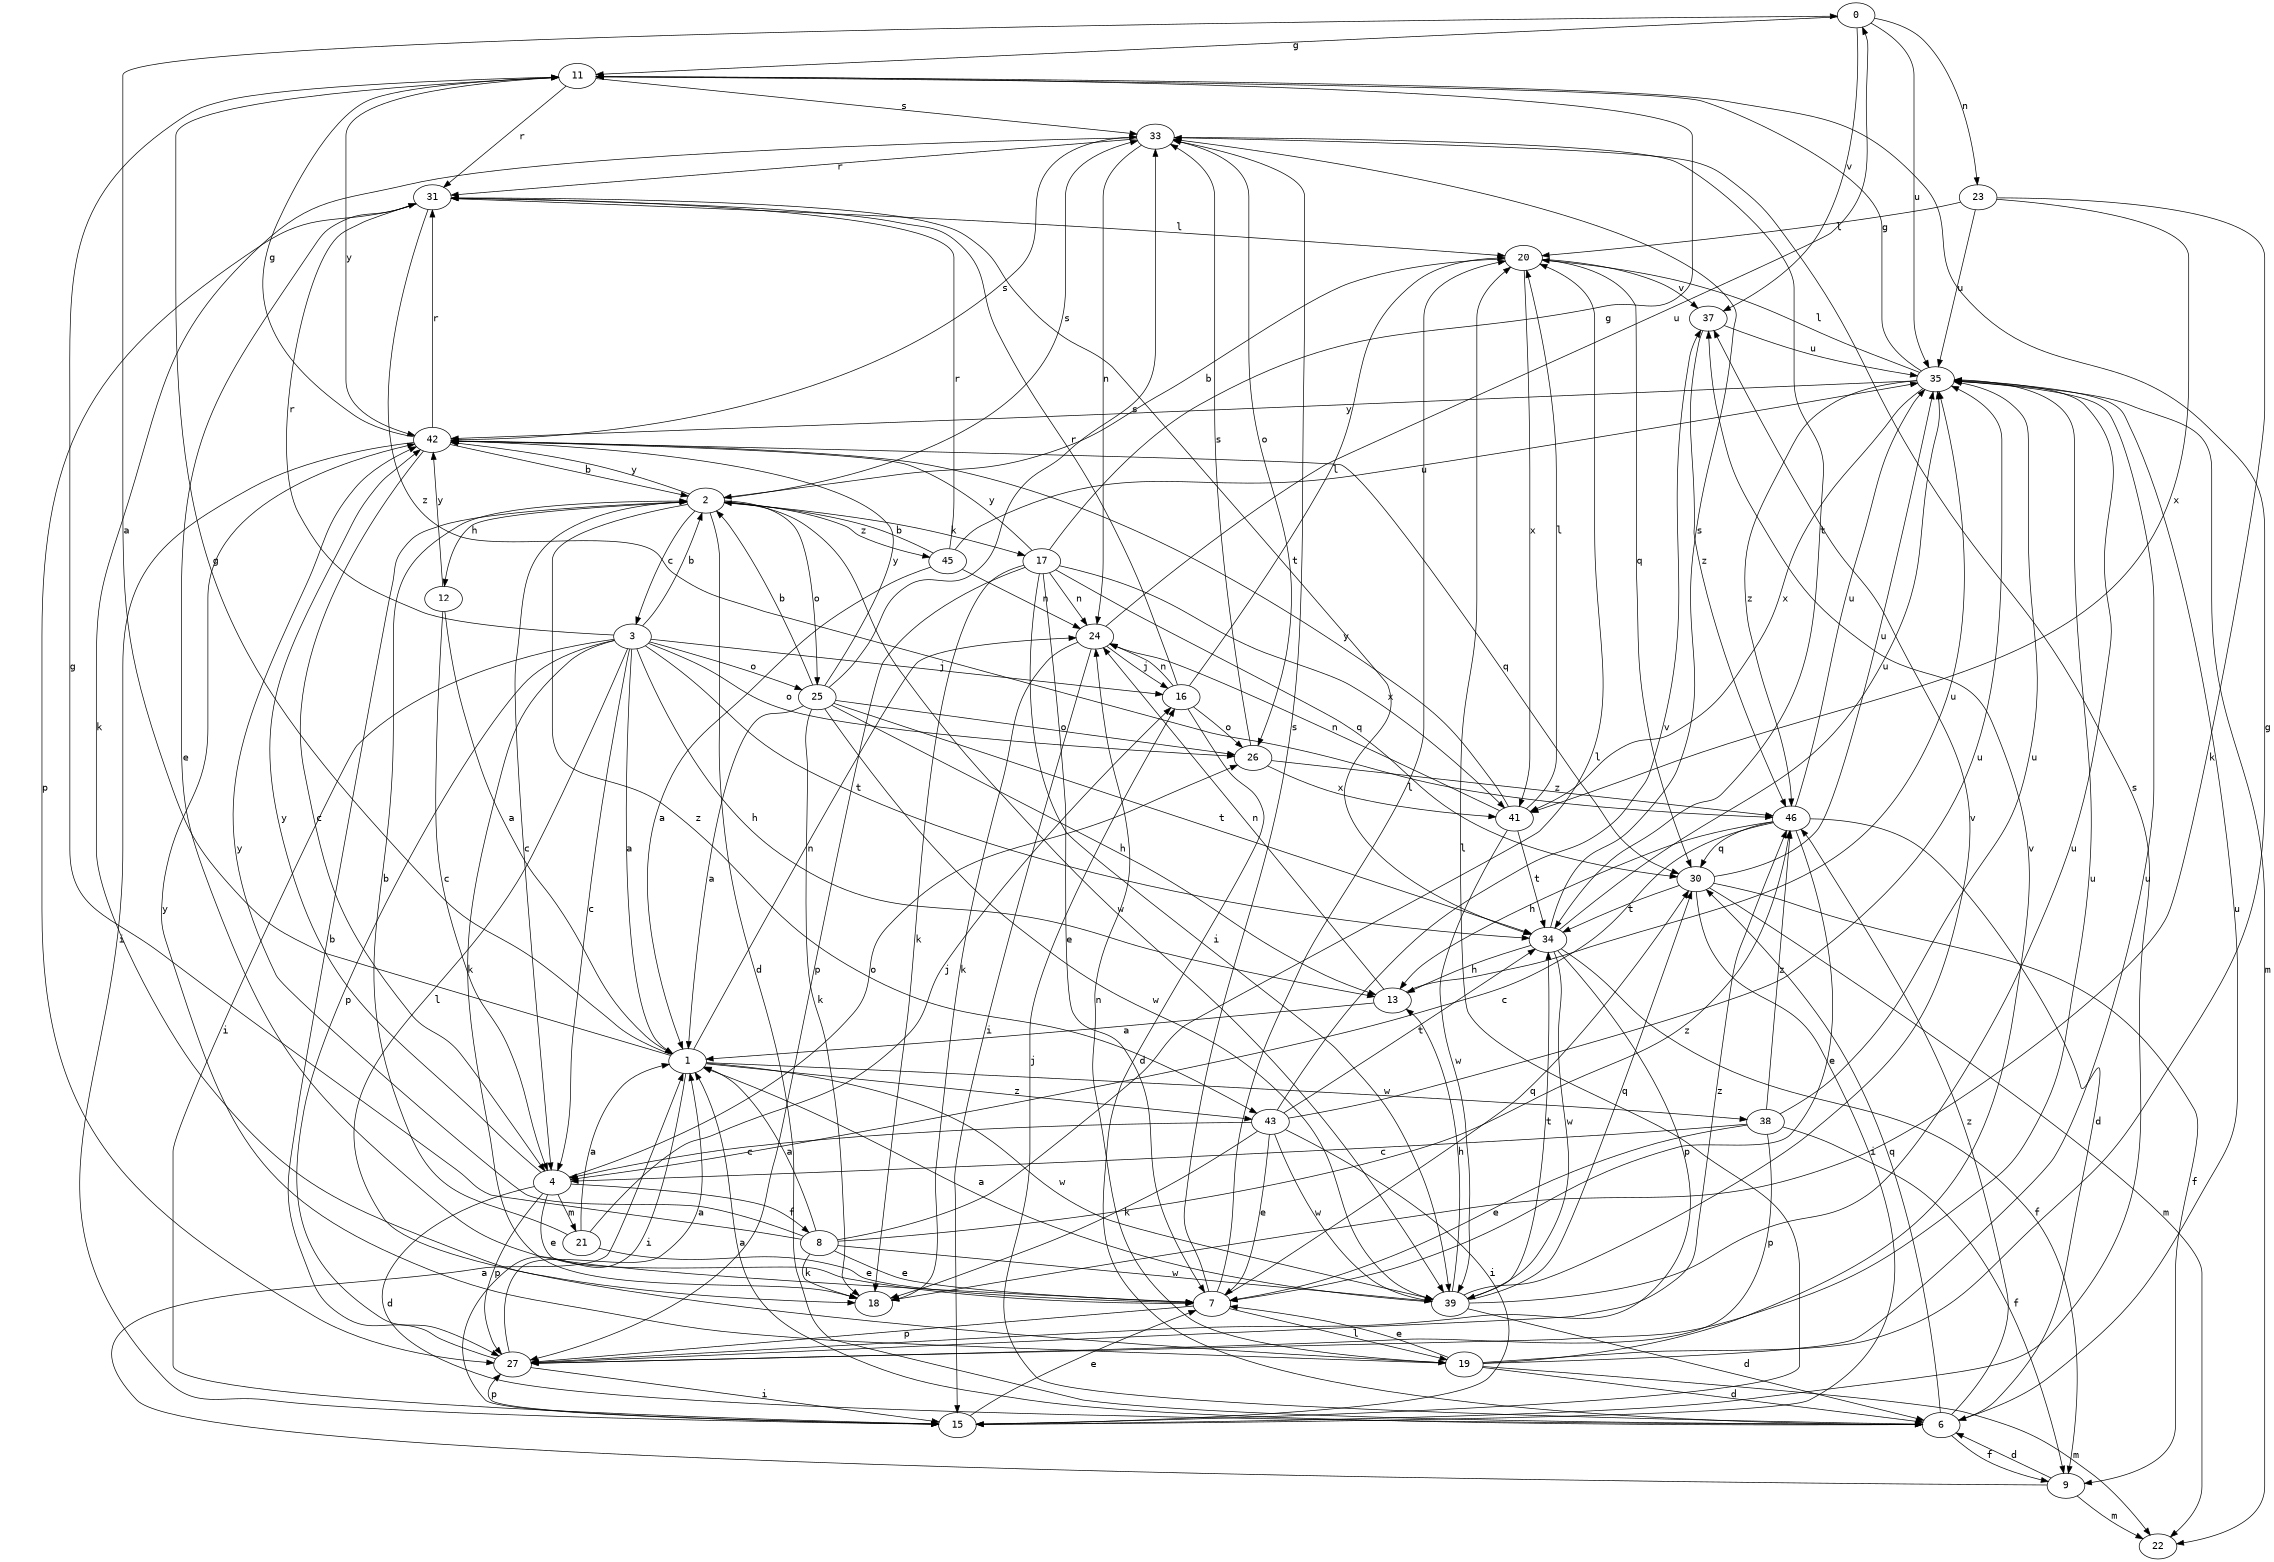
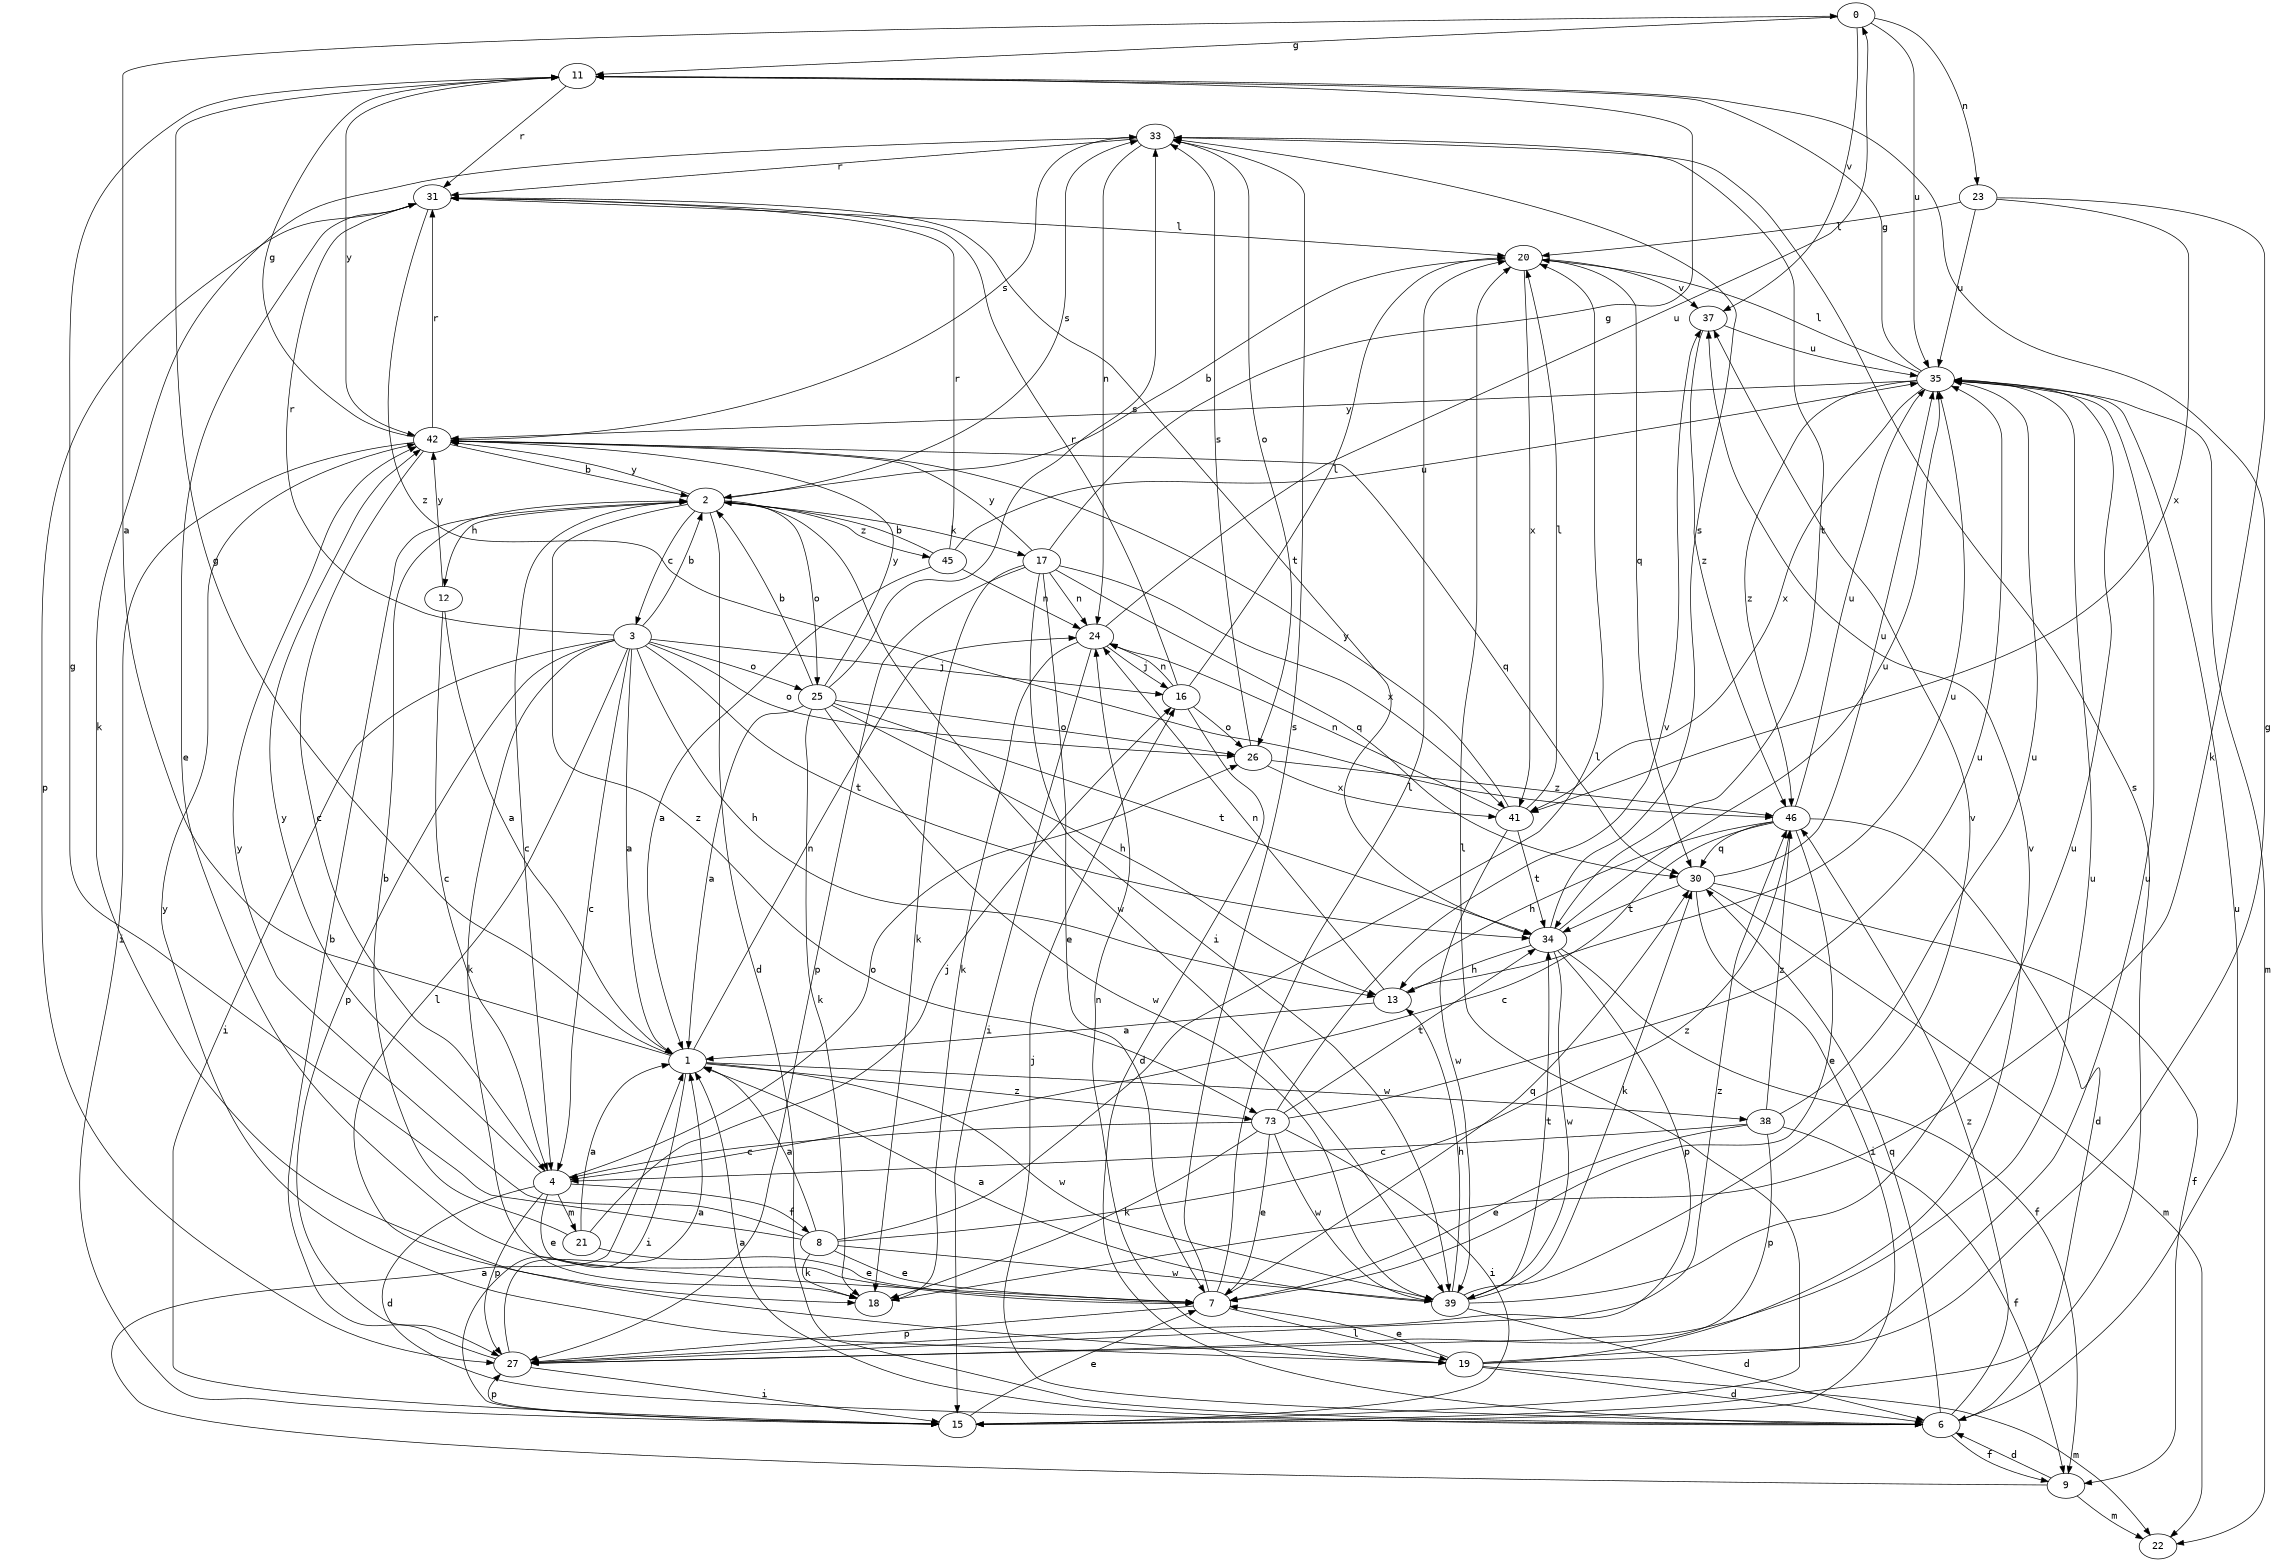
edge "11" -> "33": removed, label "s"
edge "39" -> "30": label "q" -> "k"
node "43": label "43" -> "73"
